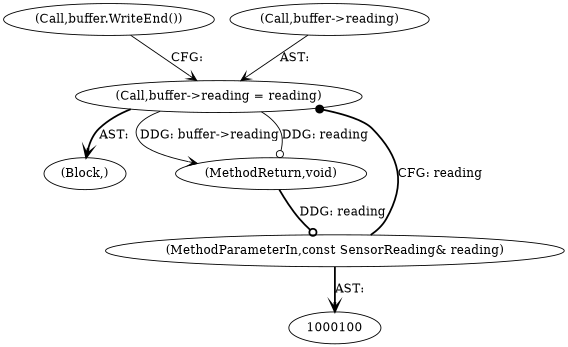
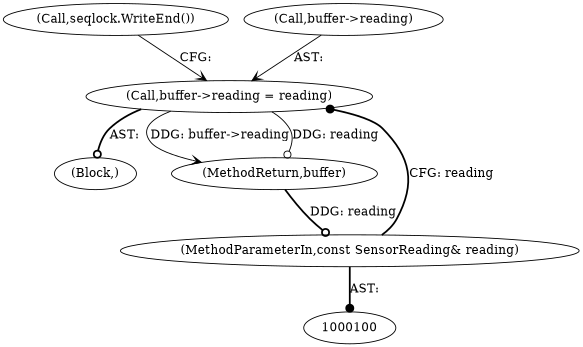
node "(Call,buffer.WriteEnd())": label "(Call,buffer.WriteEnd())" -> "(Call,seqlock.WriteEnd())"
edge "(Call,buffer->reading = reading)" -> "(Block,)": arrowhead vee -> odot
node "(MethodReturn,void)": label "(MethodReturn,void)" -> "(MethodReturn,buffer)"
edge "(MethodParameterIn,const SensorReading& reading)" -> "1000100": arrowhead vee -> dot
